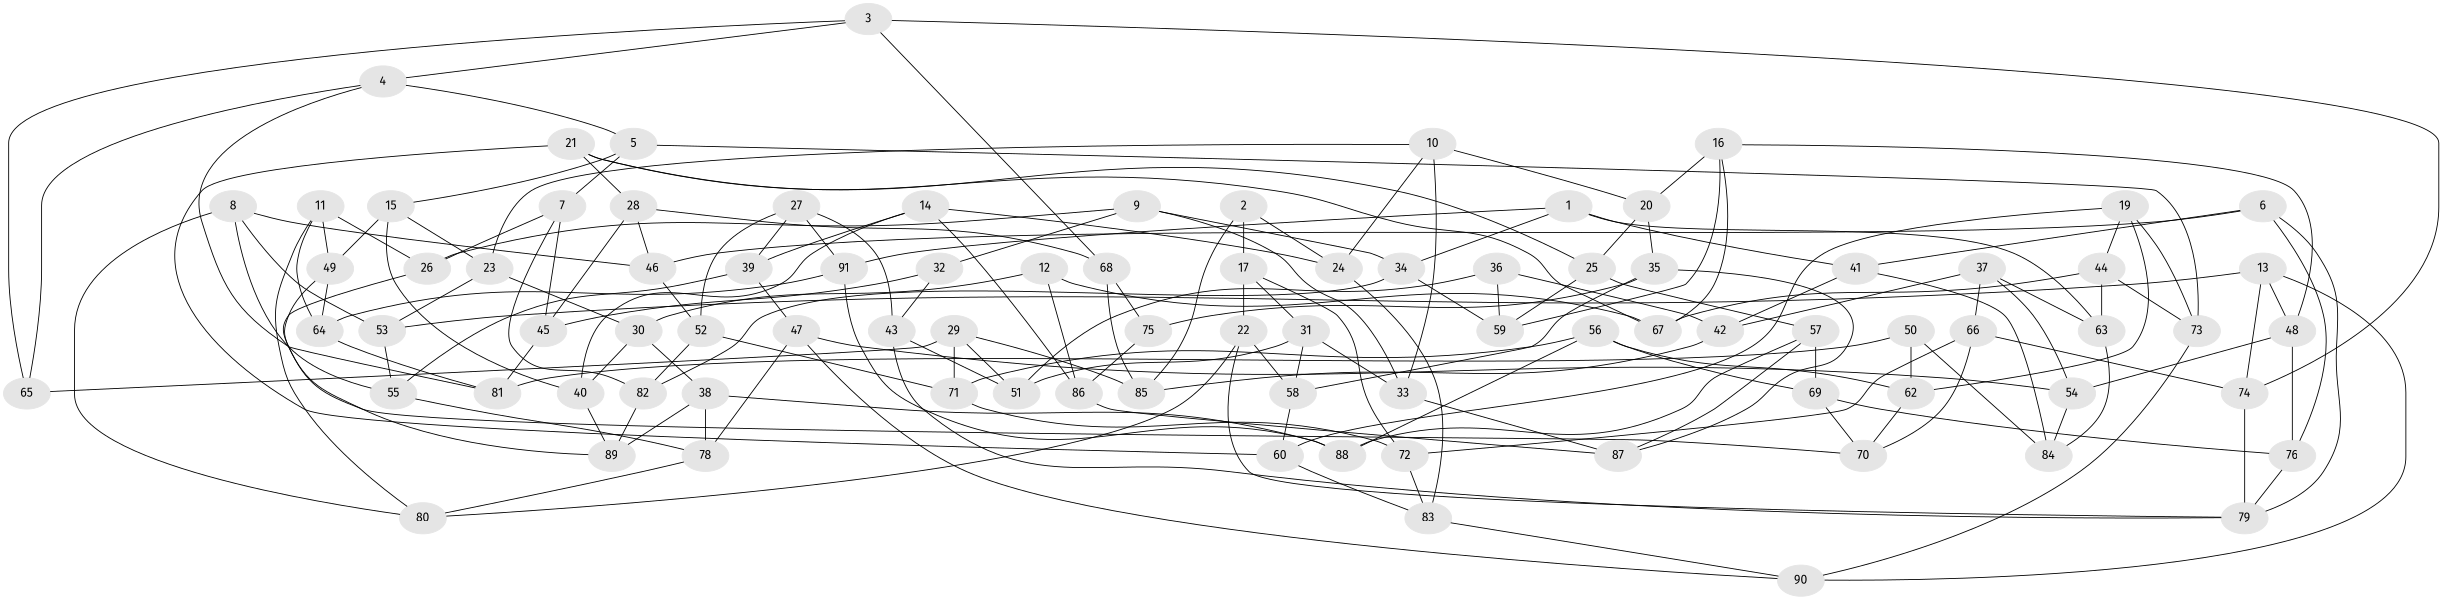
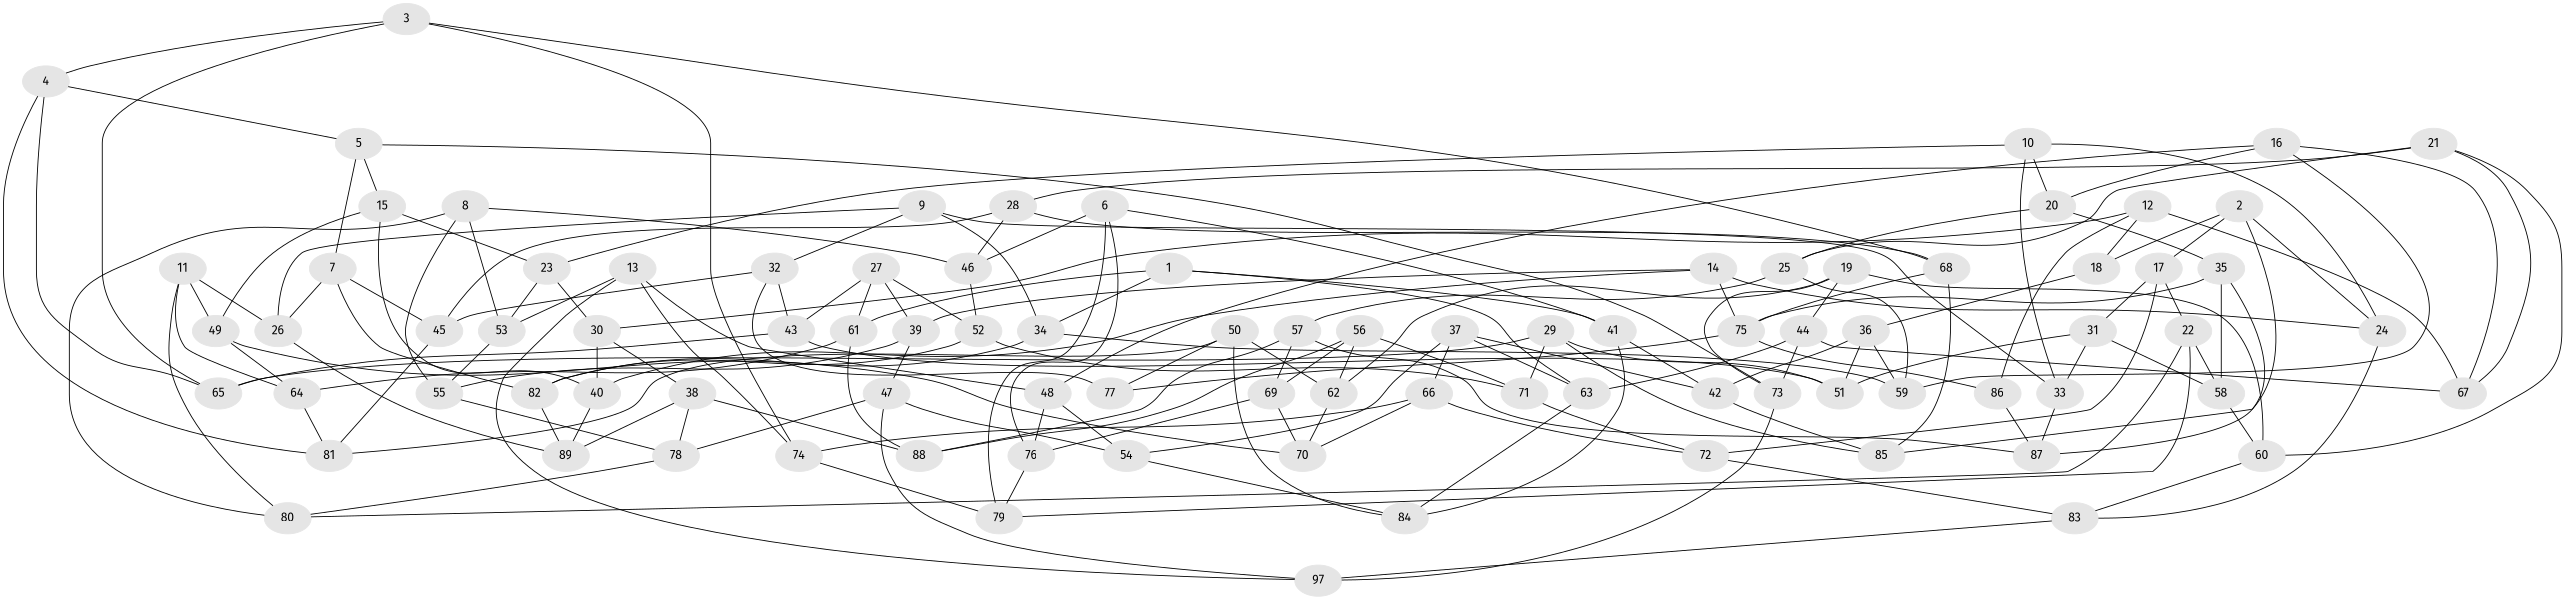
node "91": label "91" -> "61"
node "18": added
edge "14" -- "86": now "14" -- "75"
node "77": added
edge "43" -- "79": now "43" -- "65"
node "90": label "90" -> "97"
